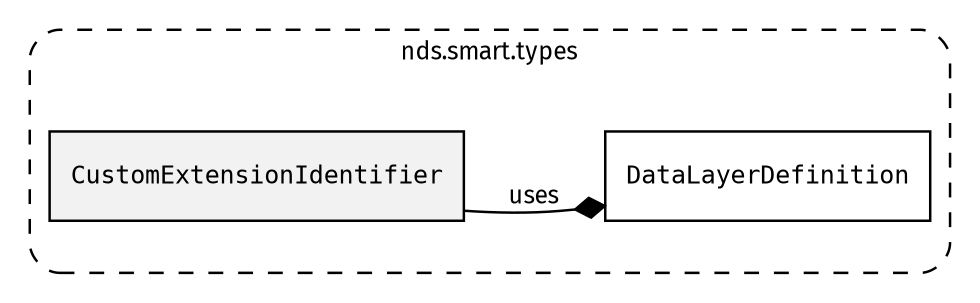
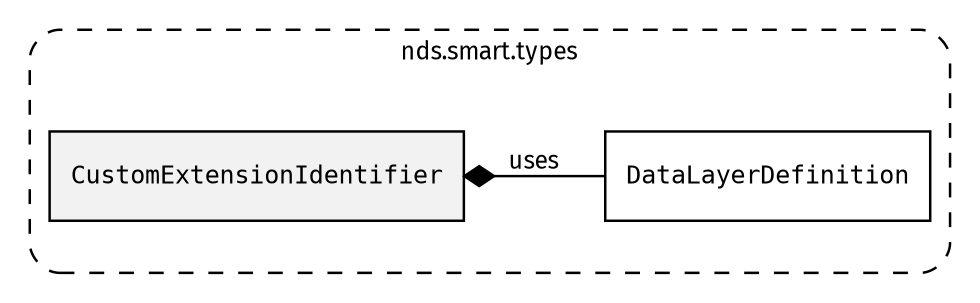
edge "CustomExtensionIdentifier" -> "DataLayerDefinition": reversed
